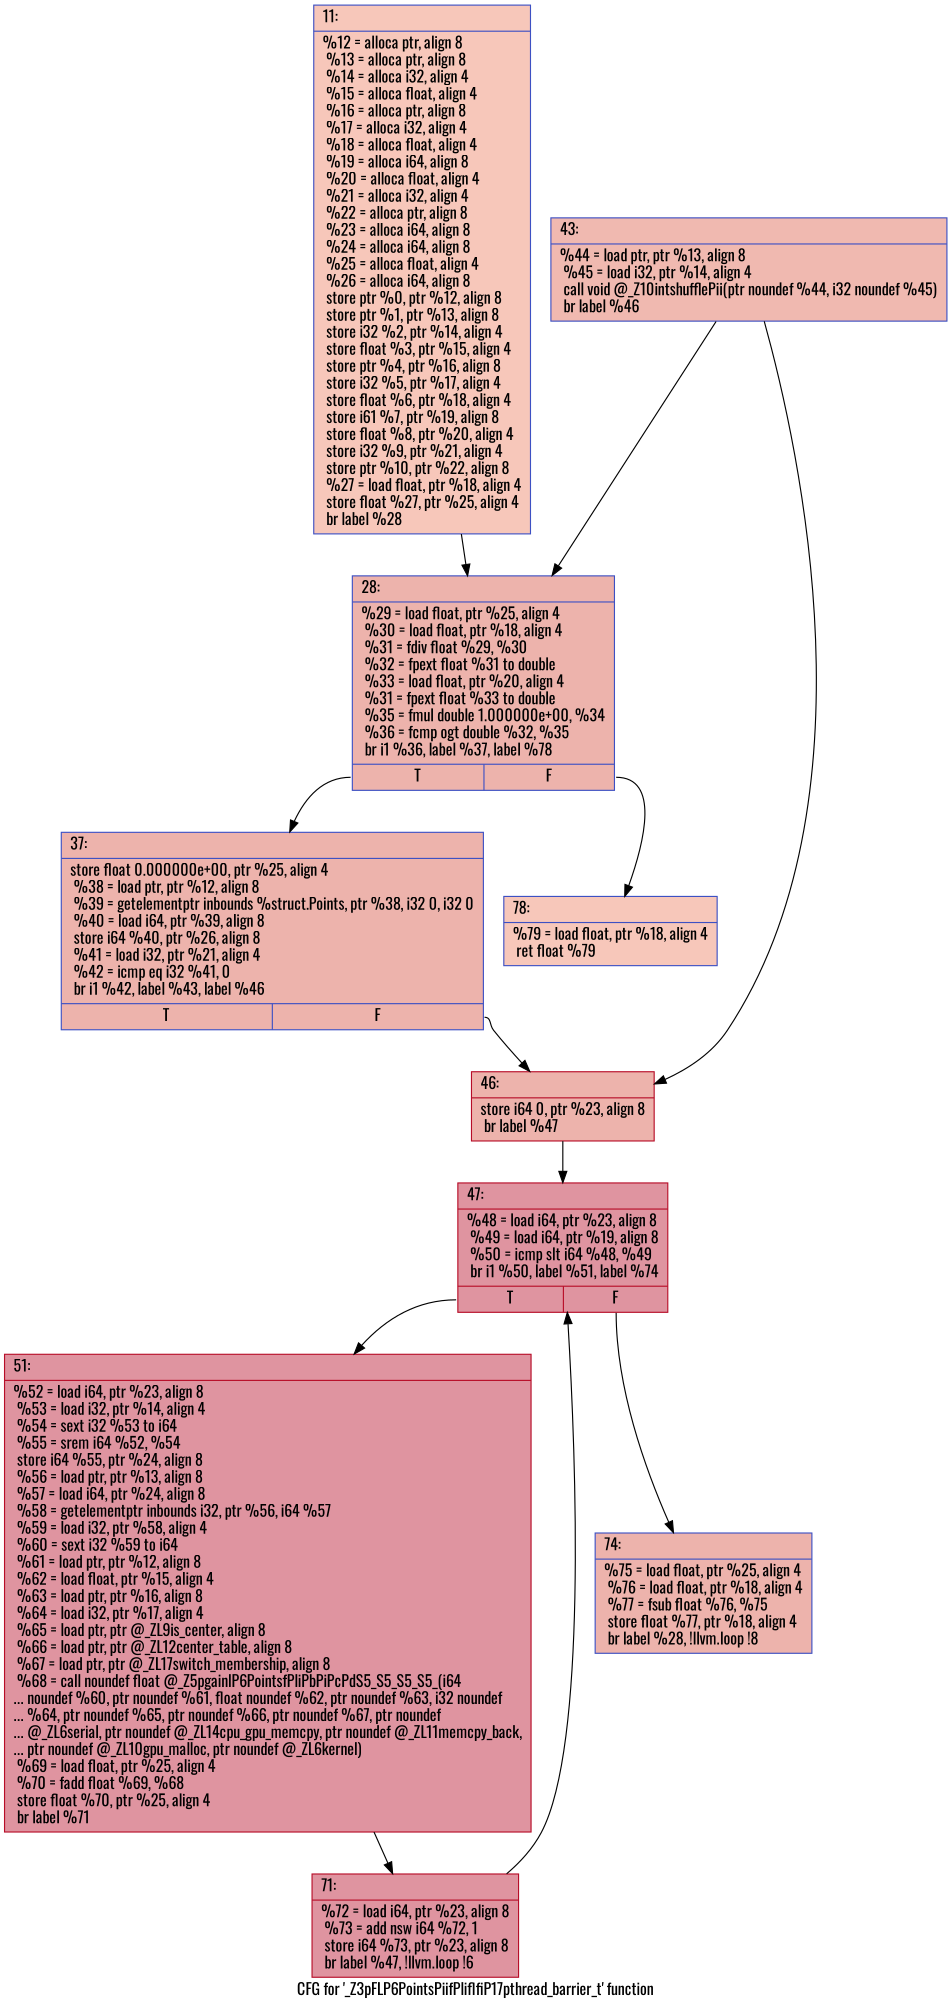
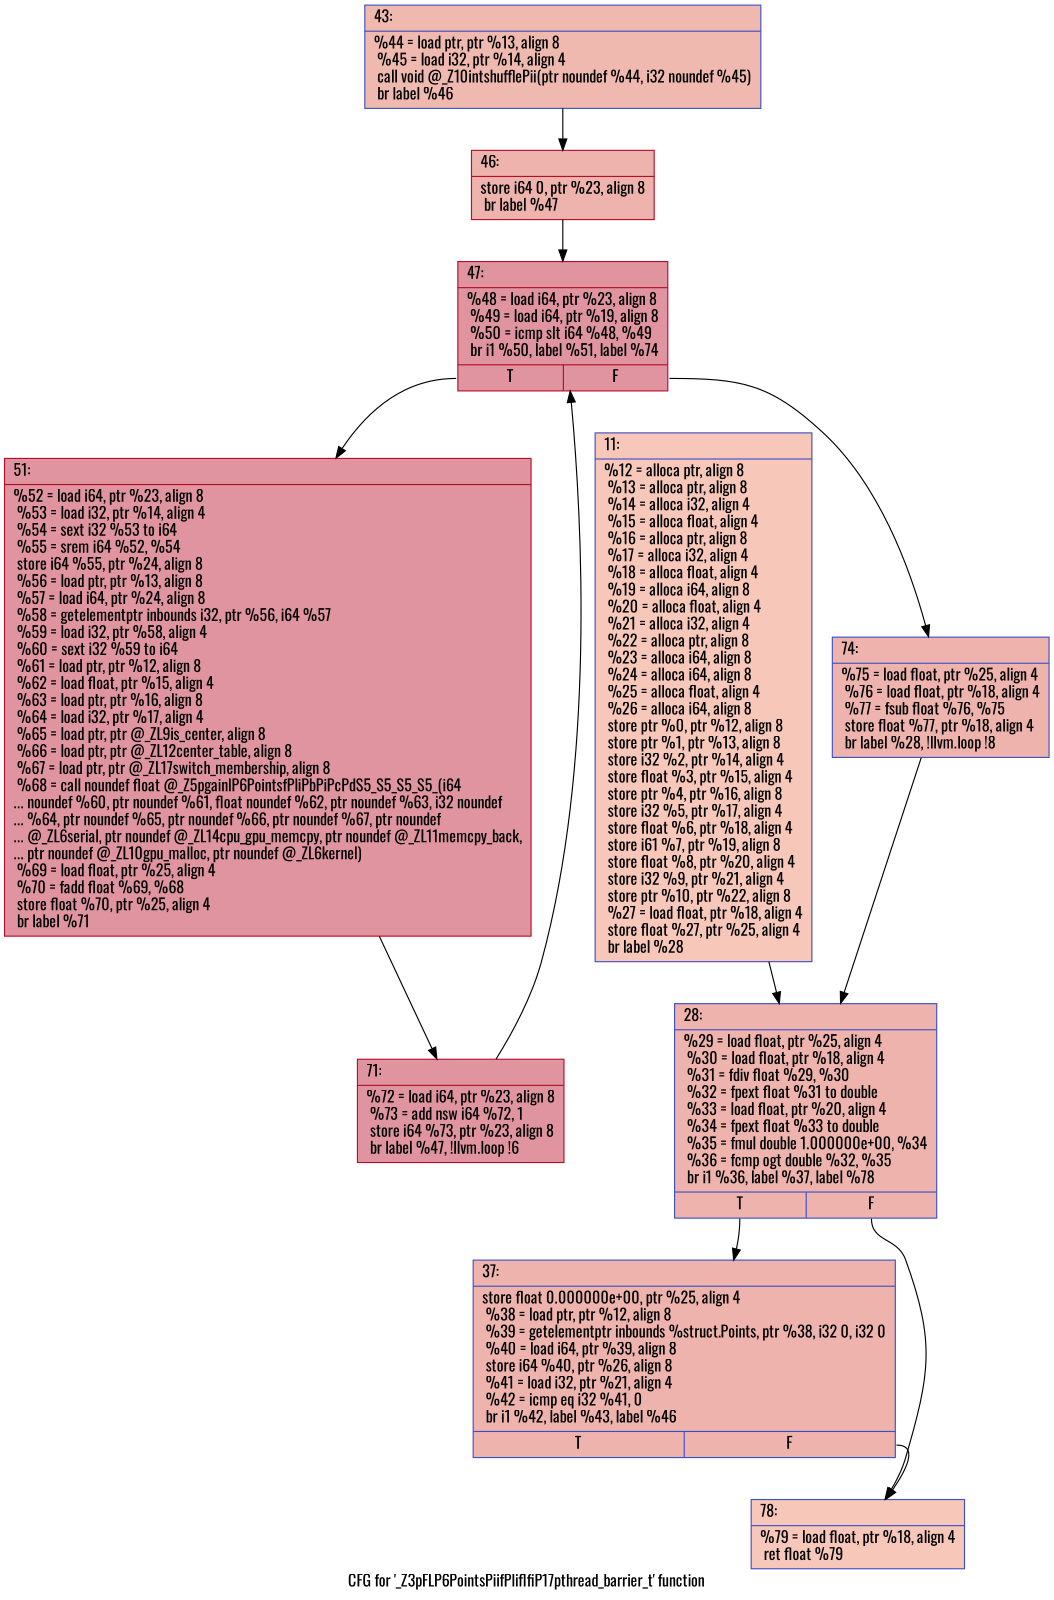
edge "43:" -> "28:": now "74:" -> "28:"
node "28:": text "%31 = fpext float %33 to double" -> "%34 = fpext float %33 to double"
edge "37:" -> "46:": now "37:" -> "78:"
